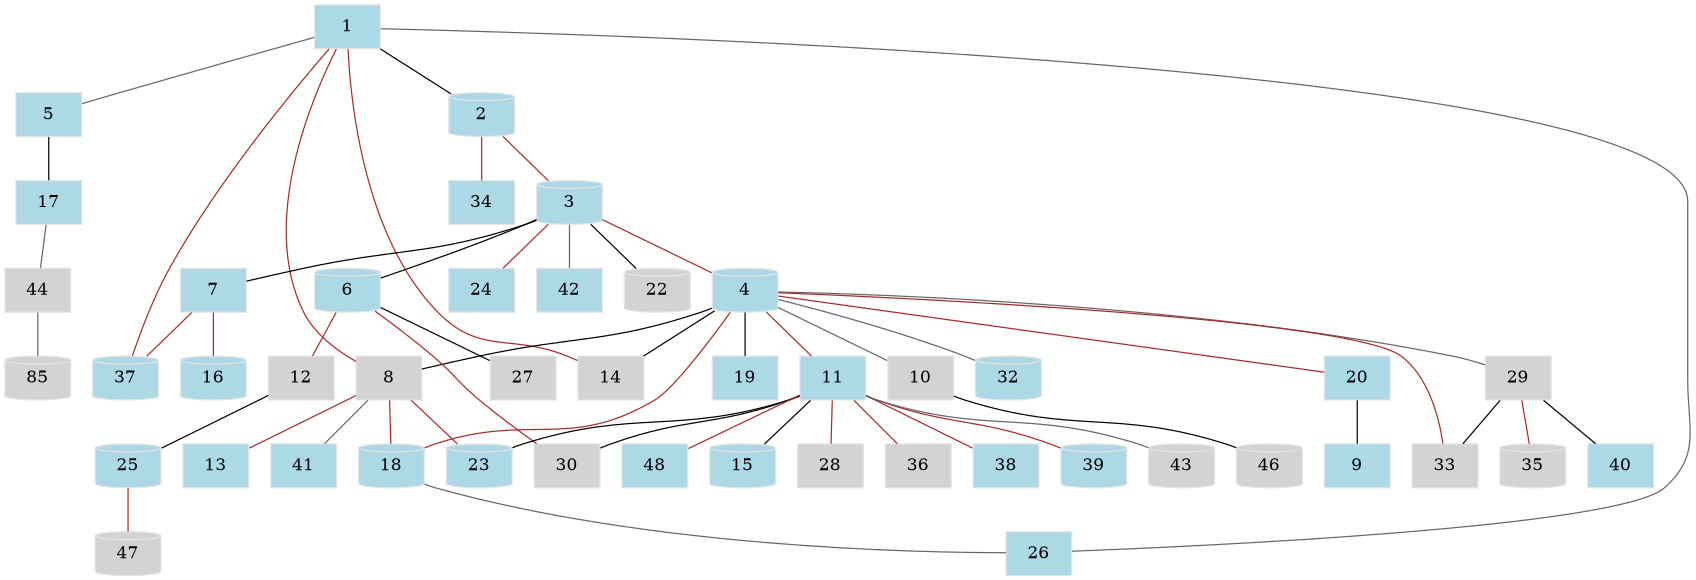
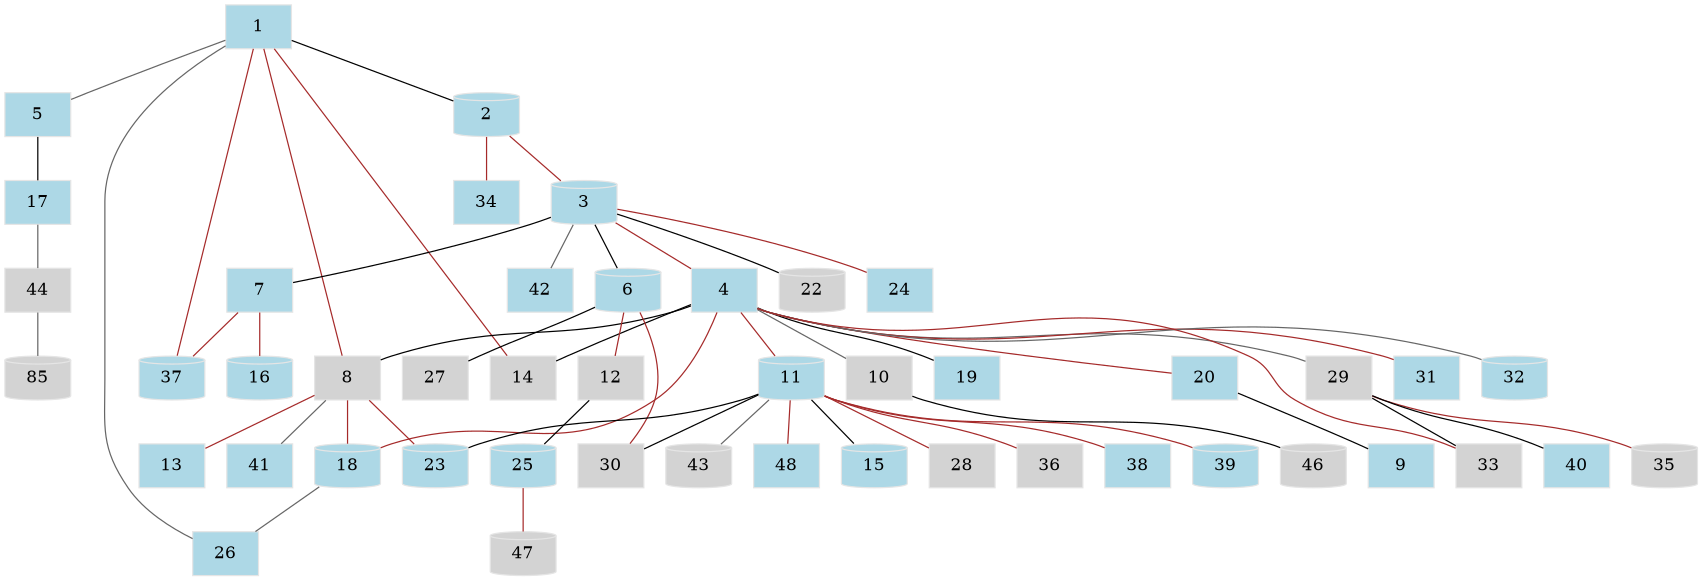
node "4": shape cylinder -> box
node "11": shape box -> cylinder
node "31": added
